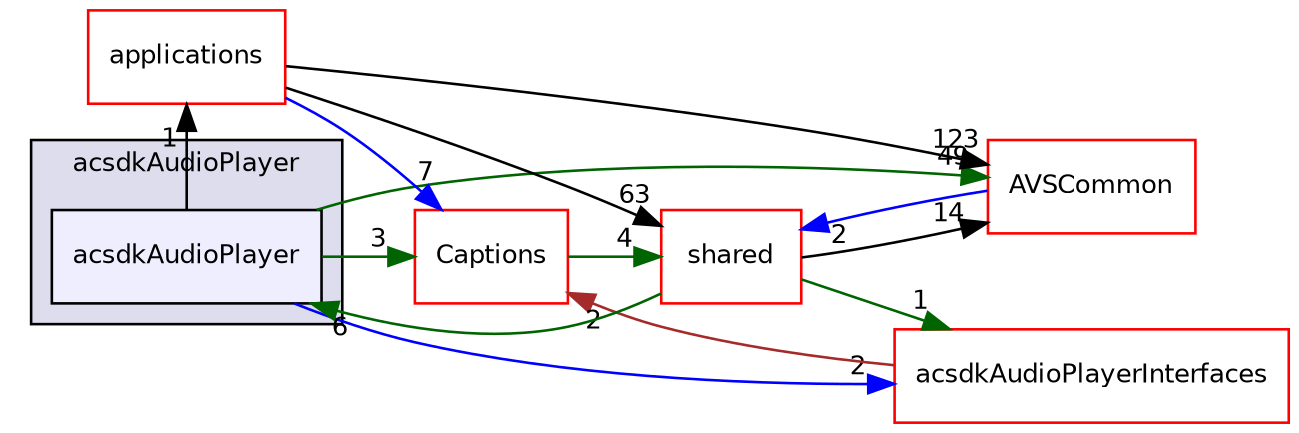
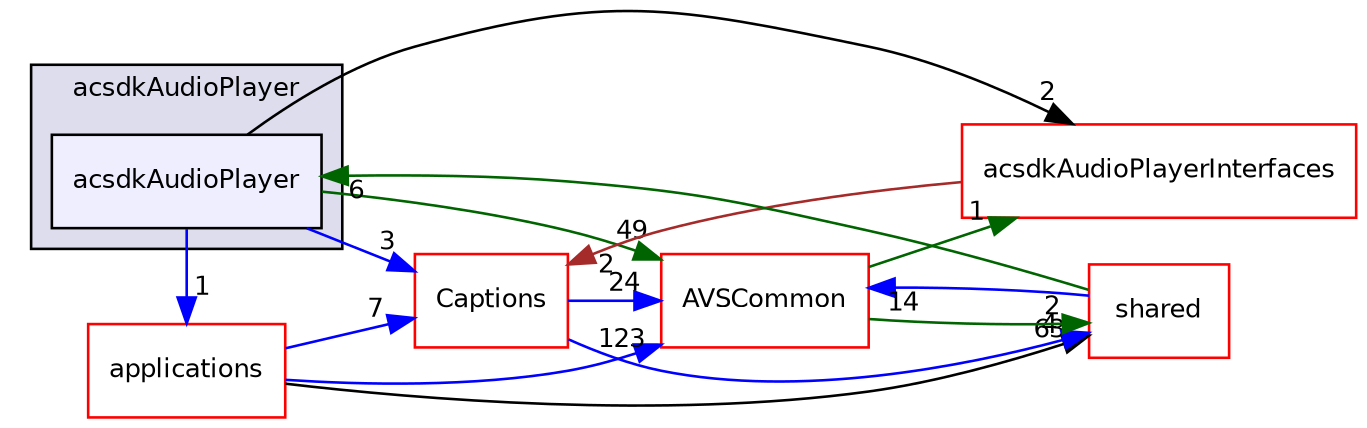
edge "applications" -> "AVSCommon": color black -> blue
edge "acsdkAudioPlayer" -> "applications": color black -> blue
edge "AVSCommon" -> "shared": color blue -> darkgreen
edge "shared" -> "AVSCommon": color black -> blue
edge "acsdkAudioPlayer" -> "Captions": color darkgreen -> blue
edge "Captions" -> "shared": color darkgreen -> blue
edge "shared" -> "acsdkAudioPlayerInterfaces": now "AVSCommon" -> "acsdkAudioPlayerInterfaces"
edge "Captions" -> "AVSCommon": added
edge "acsdkAudioPlayer" -> "acsdkAudioPlayerInterfaces": color blue -> black
